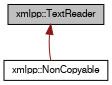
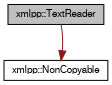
edge "xmlpp::NonCopyable" -> "xmlpp::TextReader": reversed
